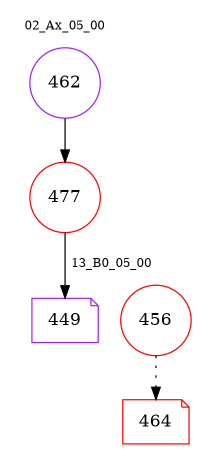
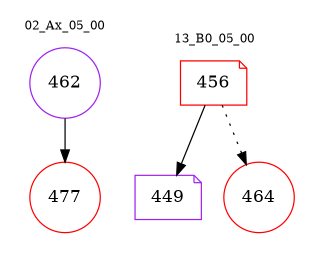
edge "477" -> "449": now "456" -> "449"
node "456": shape circle -> note
node "464": shape note -> circle
